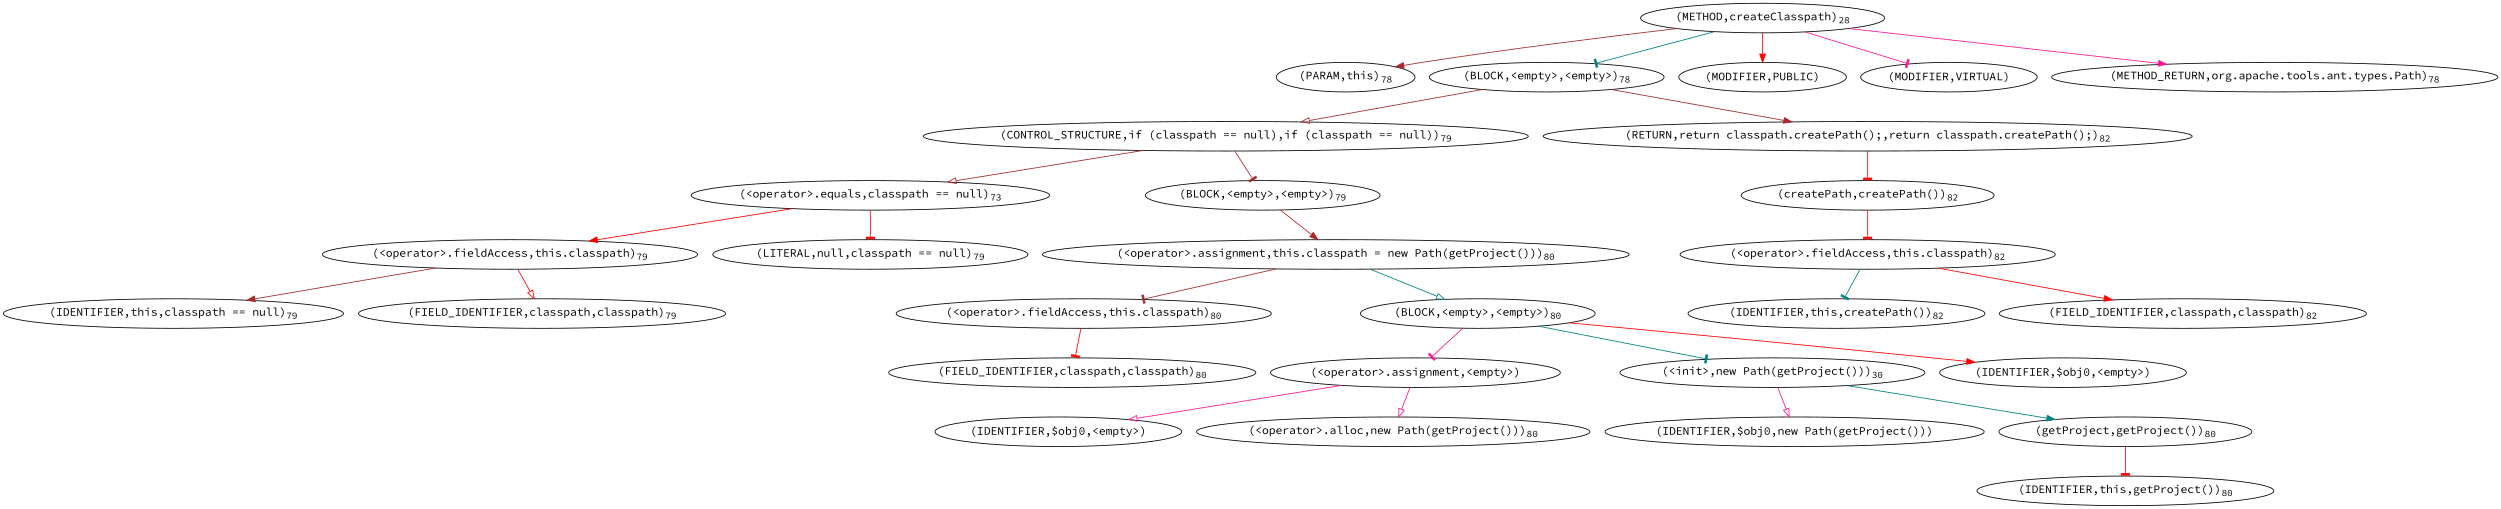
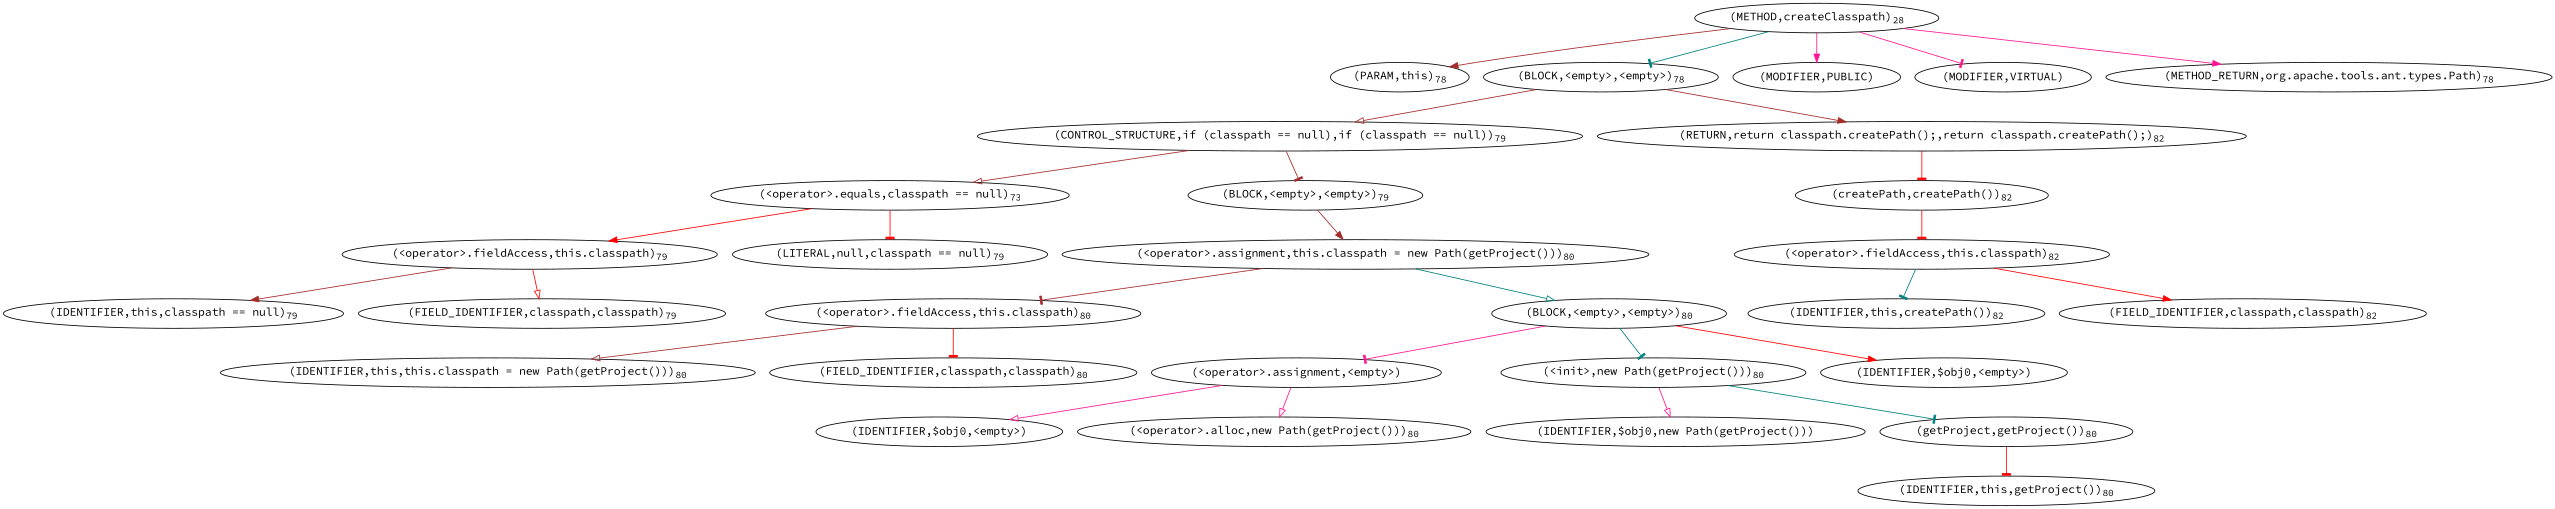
edge "(METHOD,createClasspath)" -> "(MODIFIER,PUBLIC)": color red -> deeppink
node "(<init>,new Path(getProject()))": text "30" -> "80"
node "(IDENTIFIER,this,this.classpath = new Path(getProject()))": added
edge "(<init>,new Path(getProject()))" -> "(getProject,getProject())": arrowhead normal -> tee
